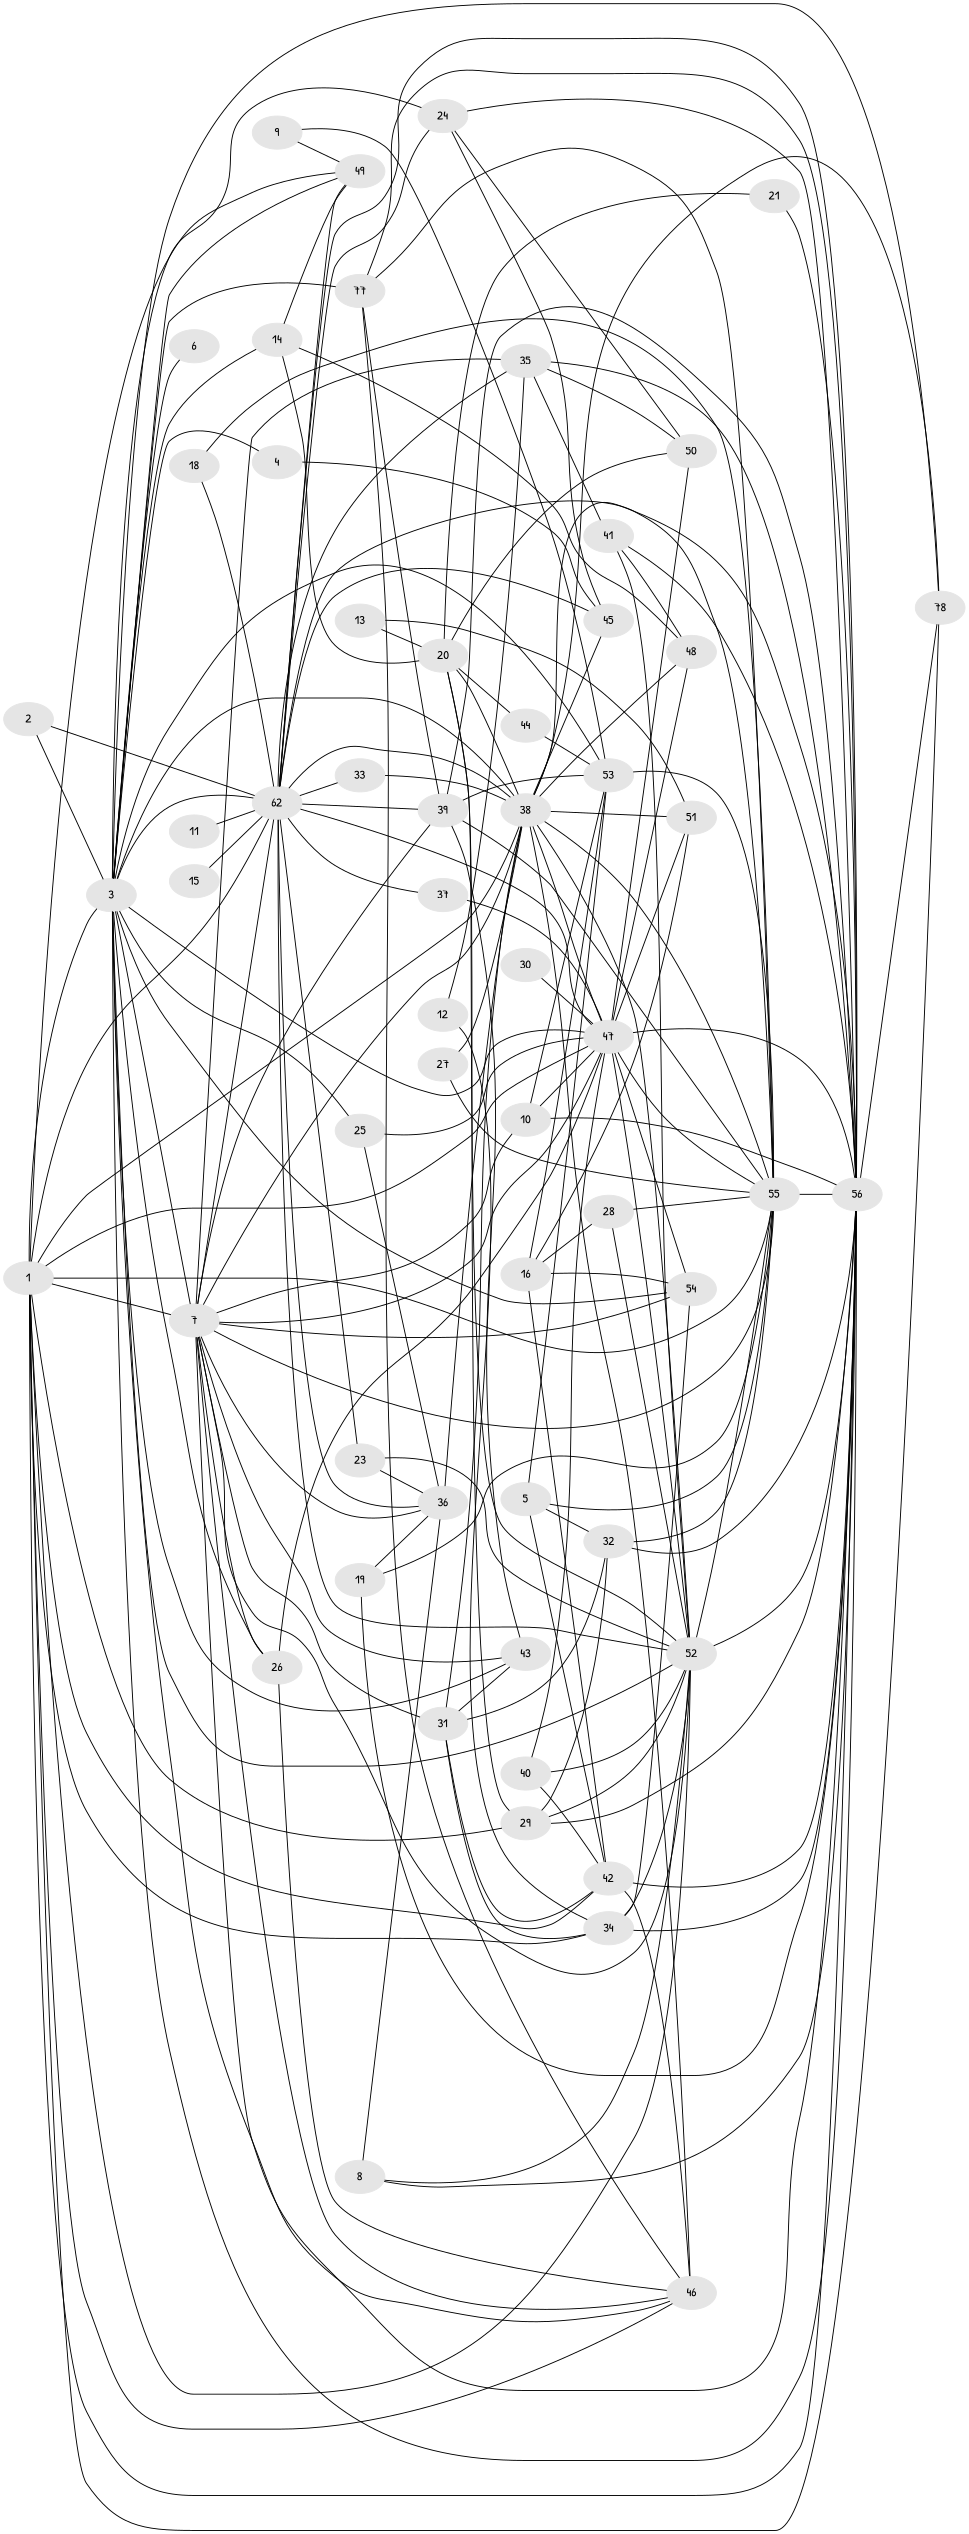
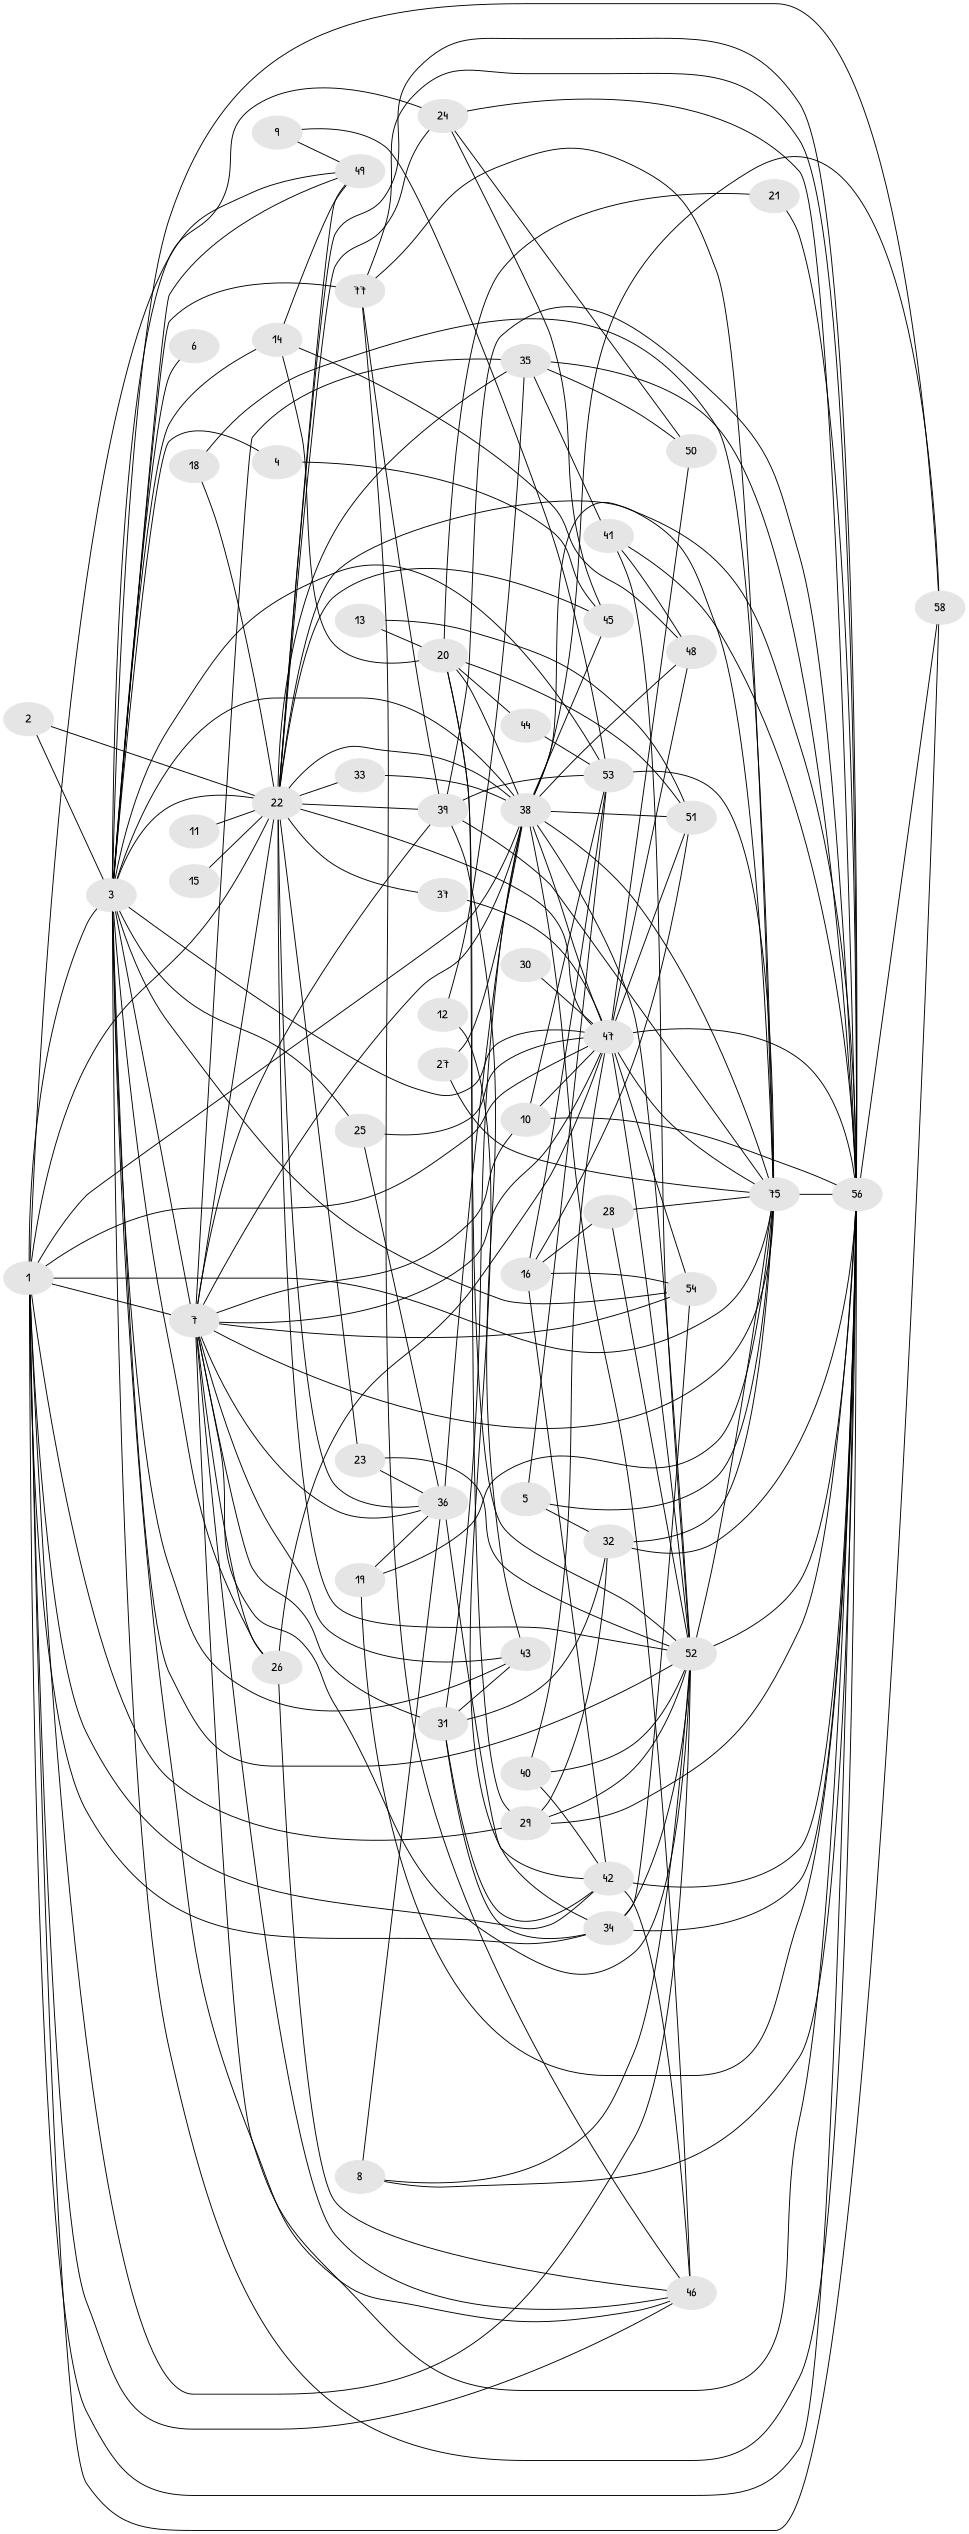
edge "50" -- "20": now "51" -- "20"
node "78": label "78" -> "58"
node "62": label "62" -> "22"
node "55": label "55" -> "75"
edge "5" -- "42": now "36" -- "42"
